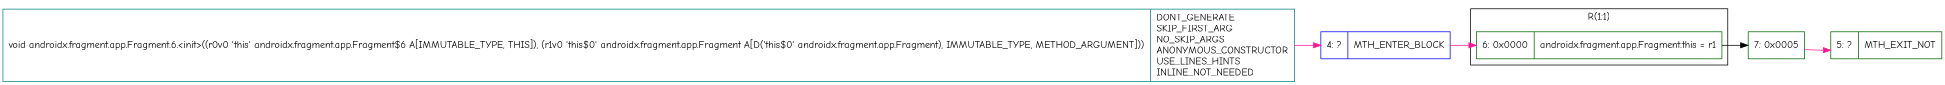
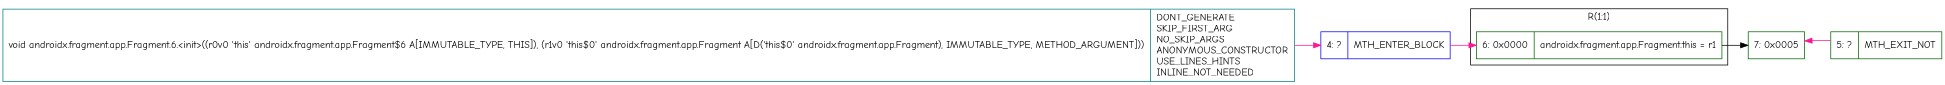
edge "7: 0x0005" -> "5: ?": reversed
